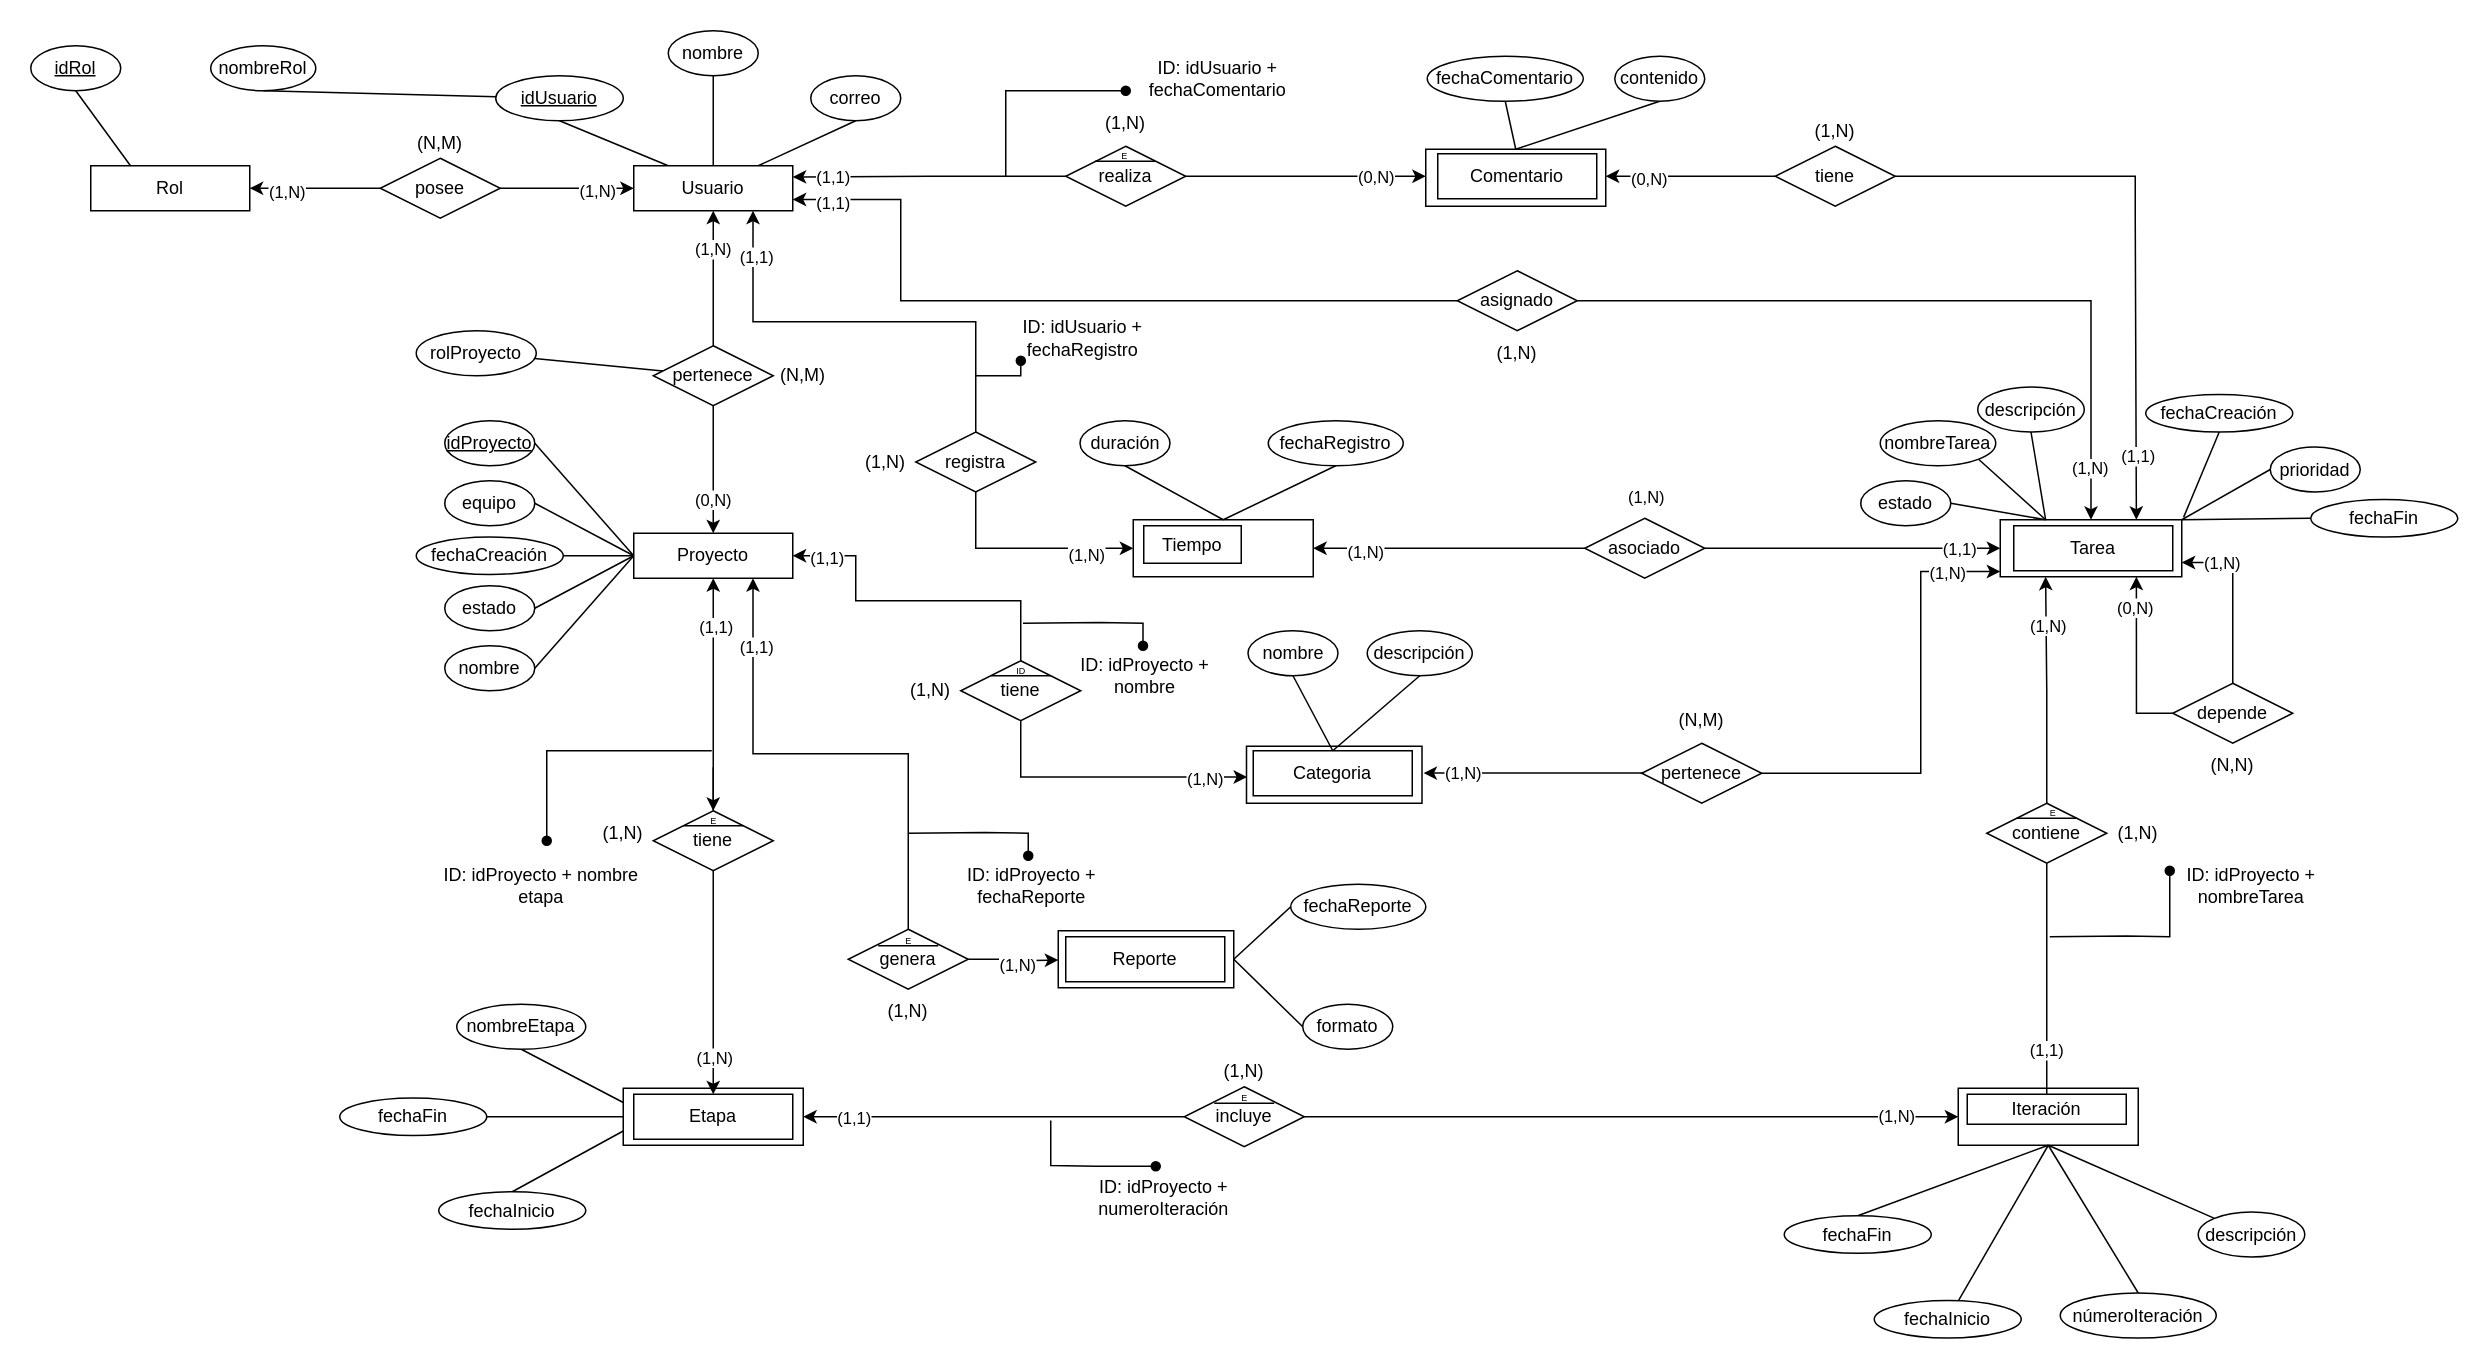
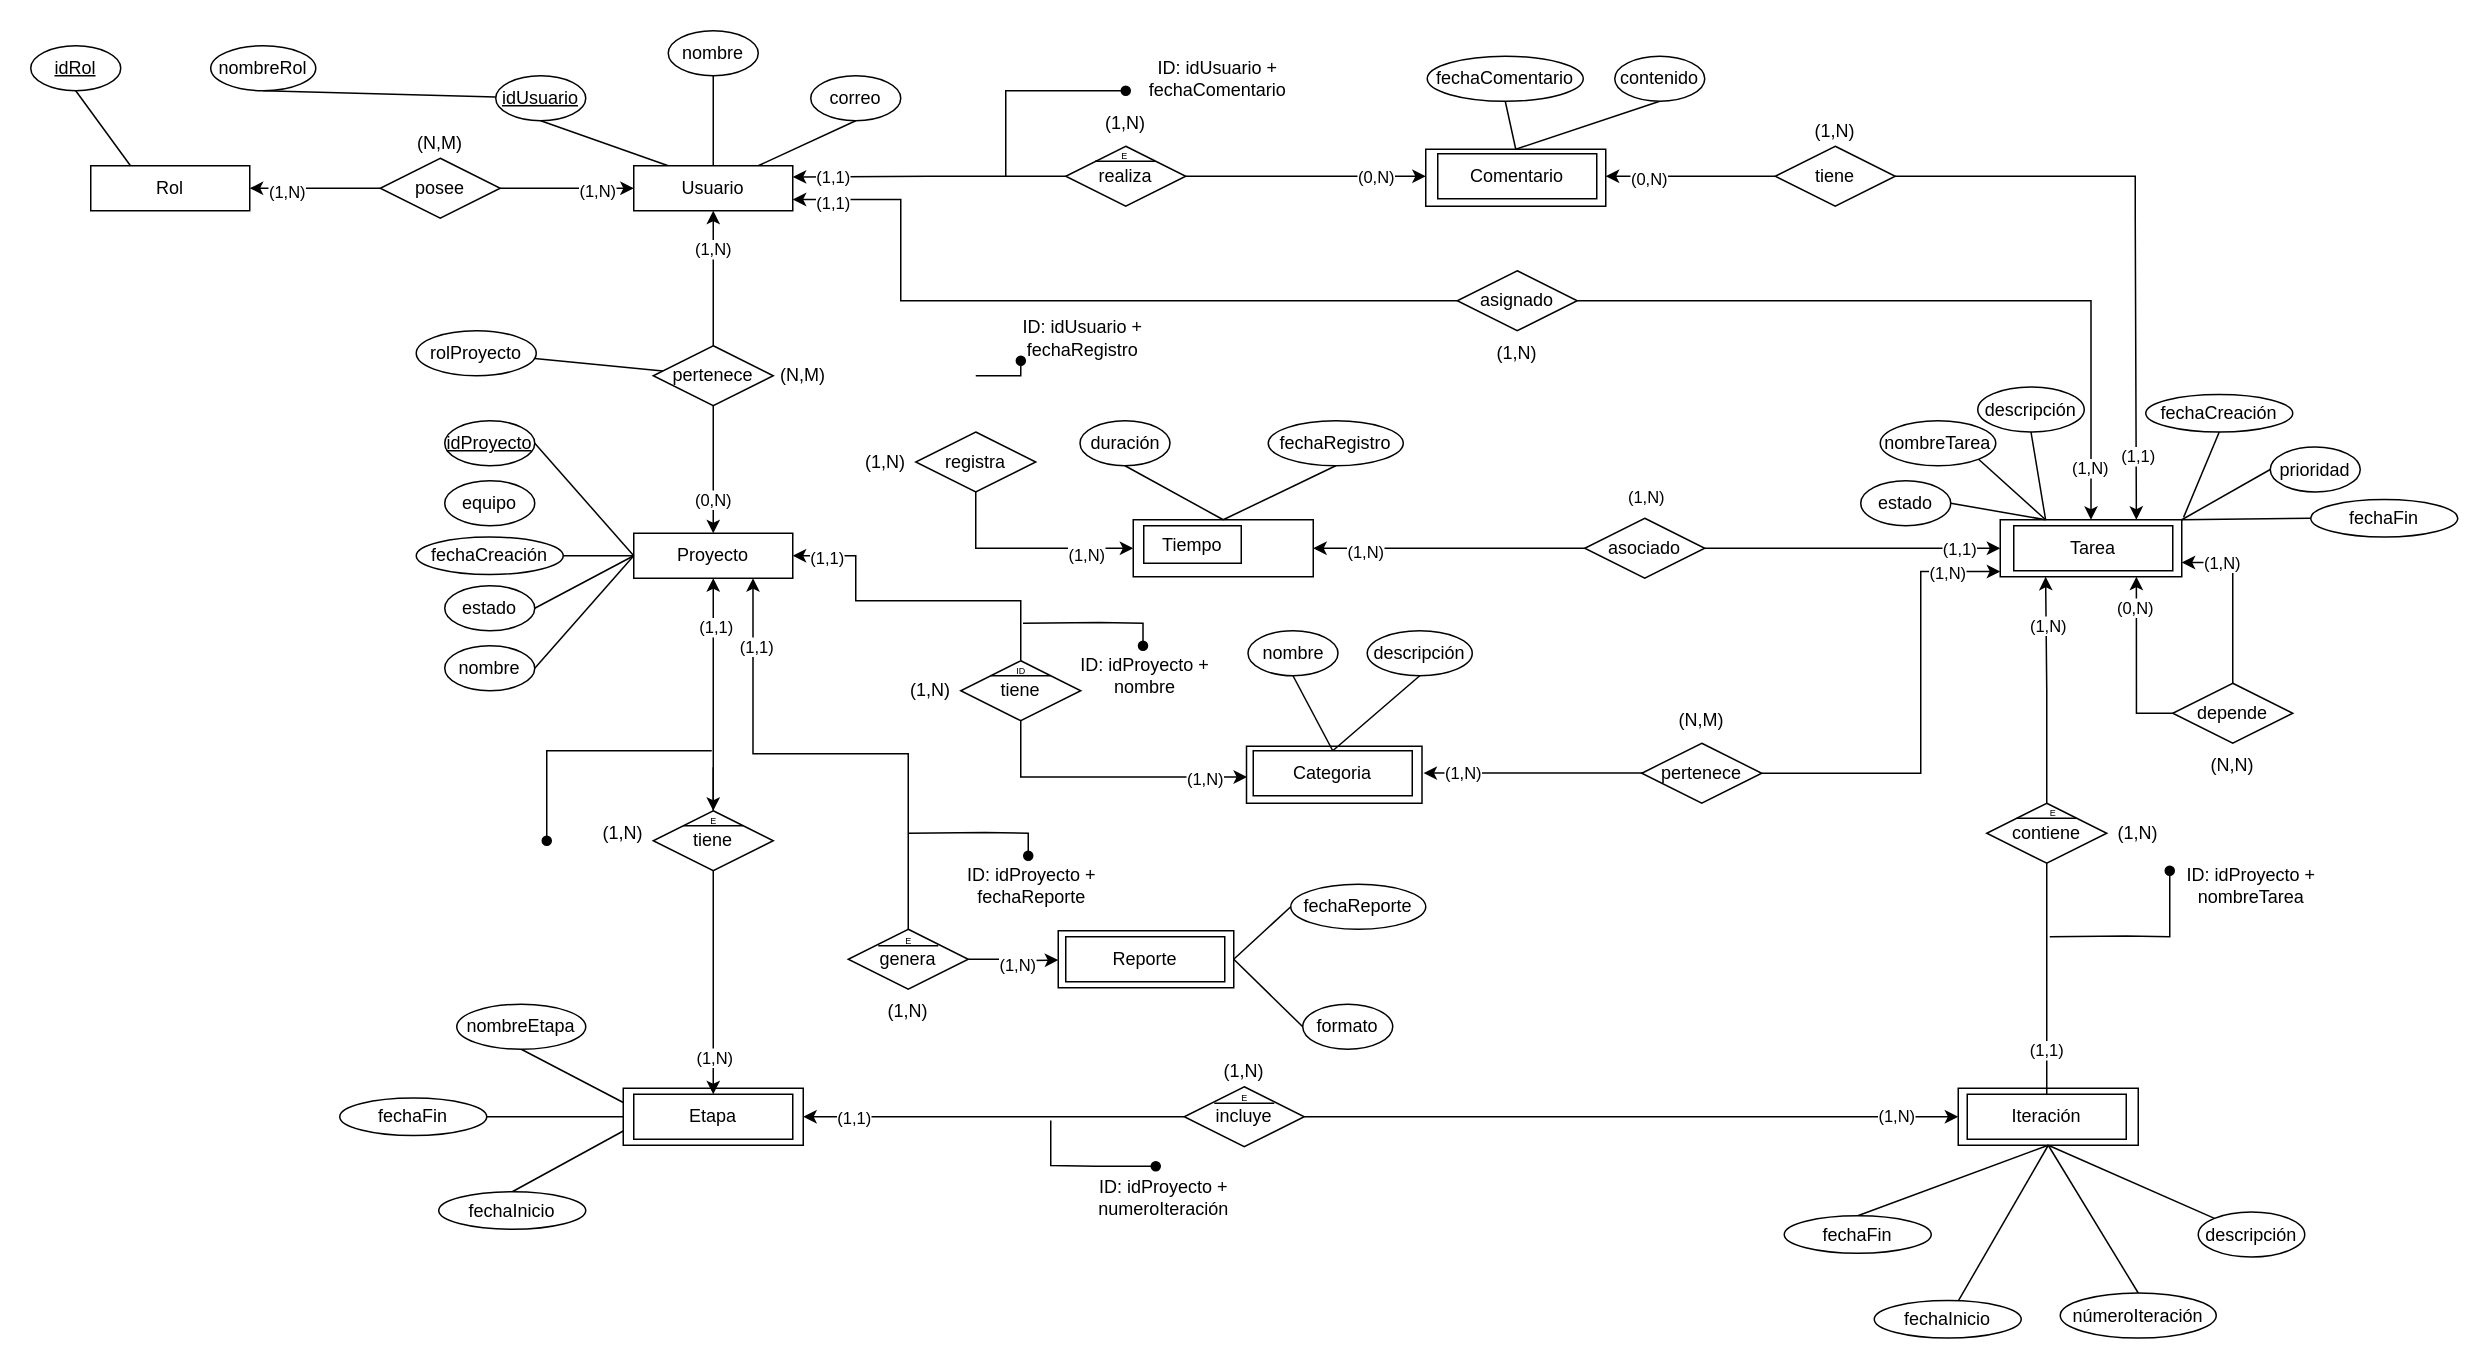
node "idUsuario": size 128x45 -> 90x45
edge "registra" -> "Usuario": removed, label "(1,1)"
edge "equipo" -- "Proyecto": removed
node "ID: idProyecto + nombre etapa": removed
node "Iteración": size 159x30 -> 159x45
